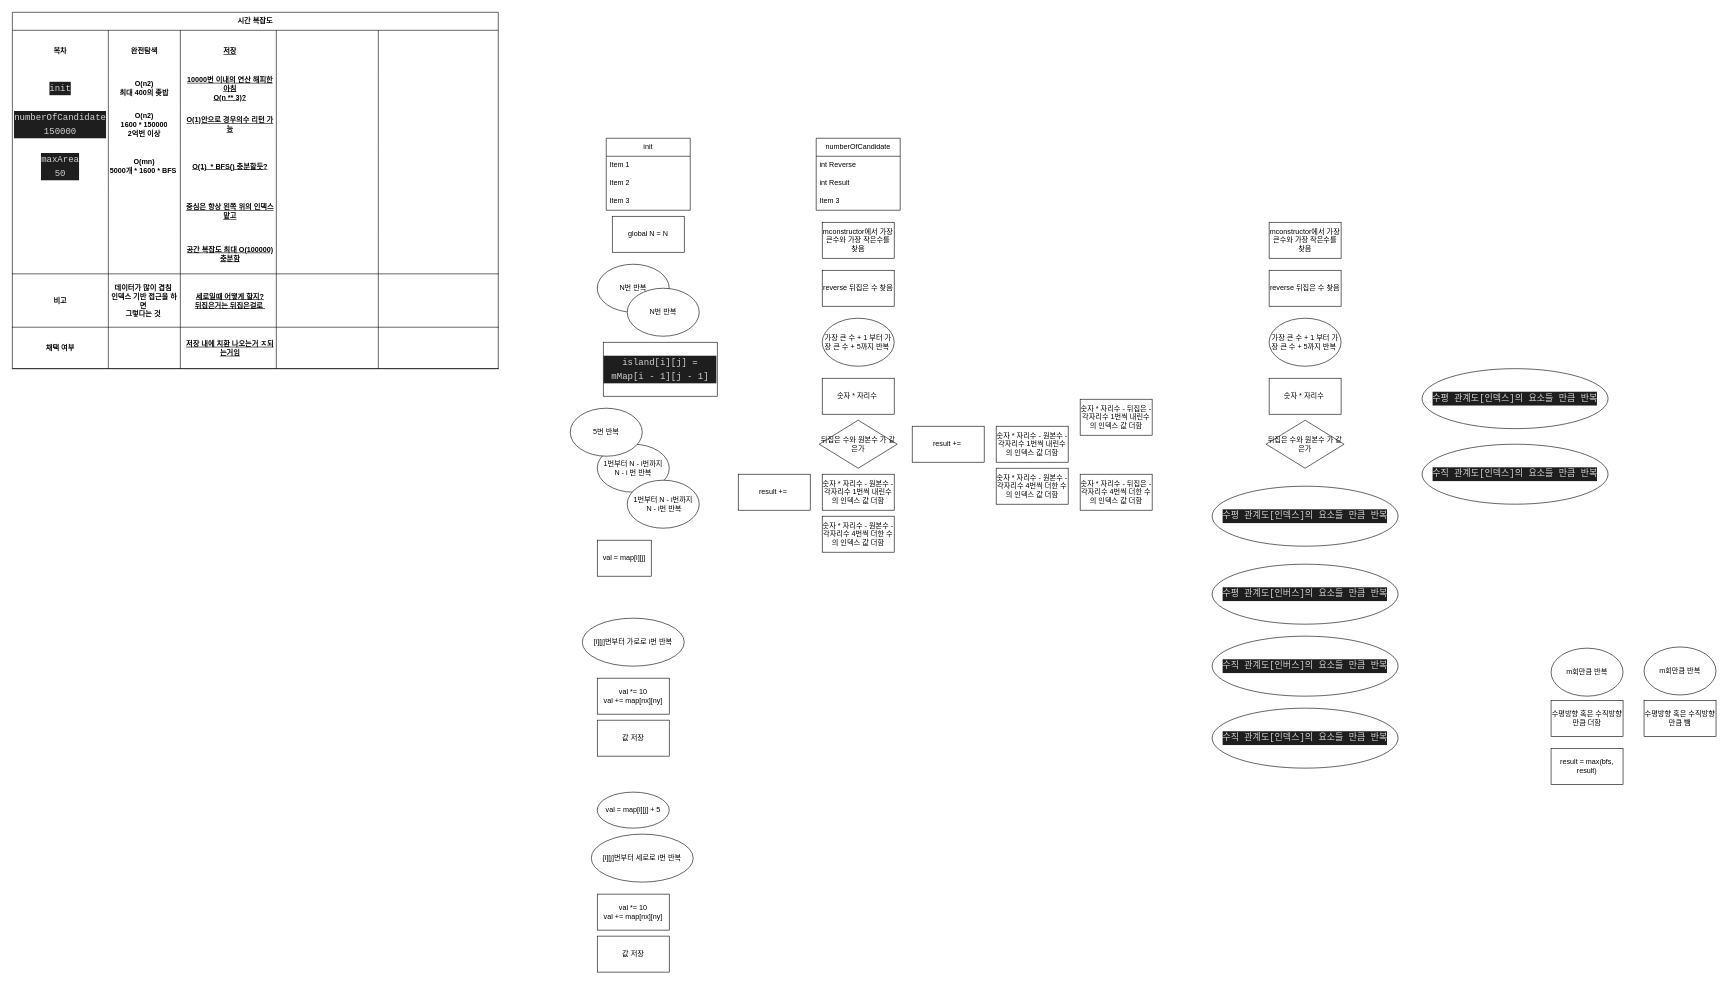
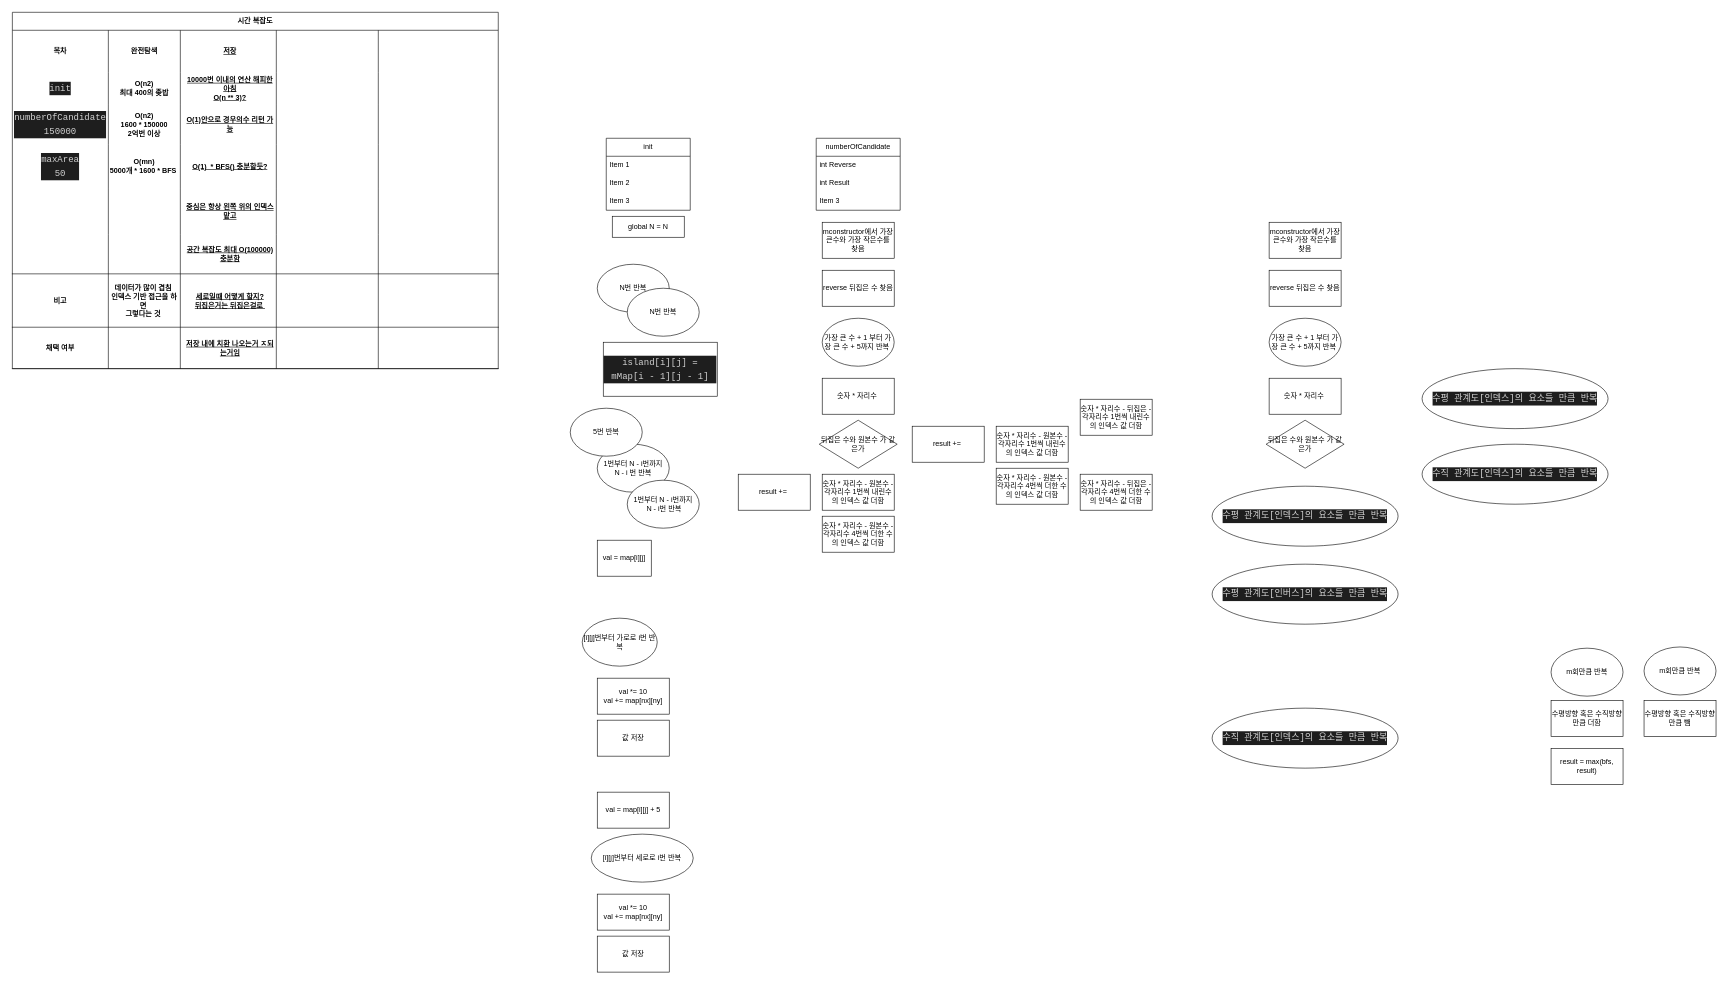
node "global N = N": size 72x36 -> 72x21
node "[i][j]번부터 가로로 i번 반복": size 102x48 -> 75x48
node "수직 관계도[인버스]의 요소들 만큼 반복": removed
node "val = map[i][j] + 5": shape ellipse -> rectangle
